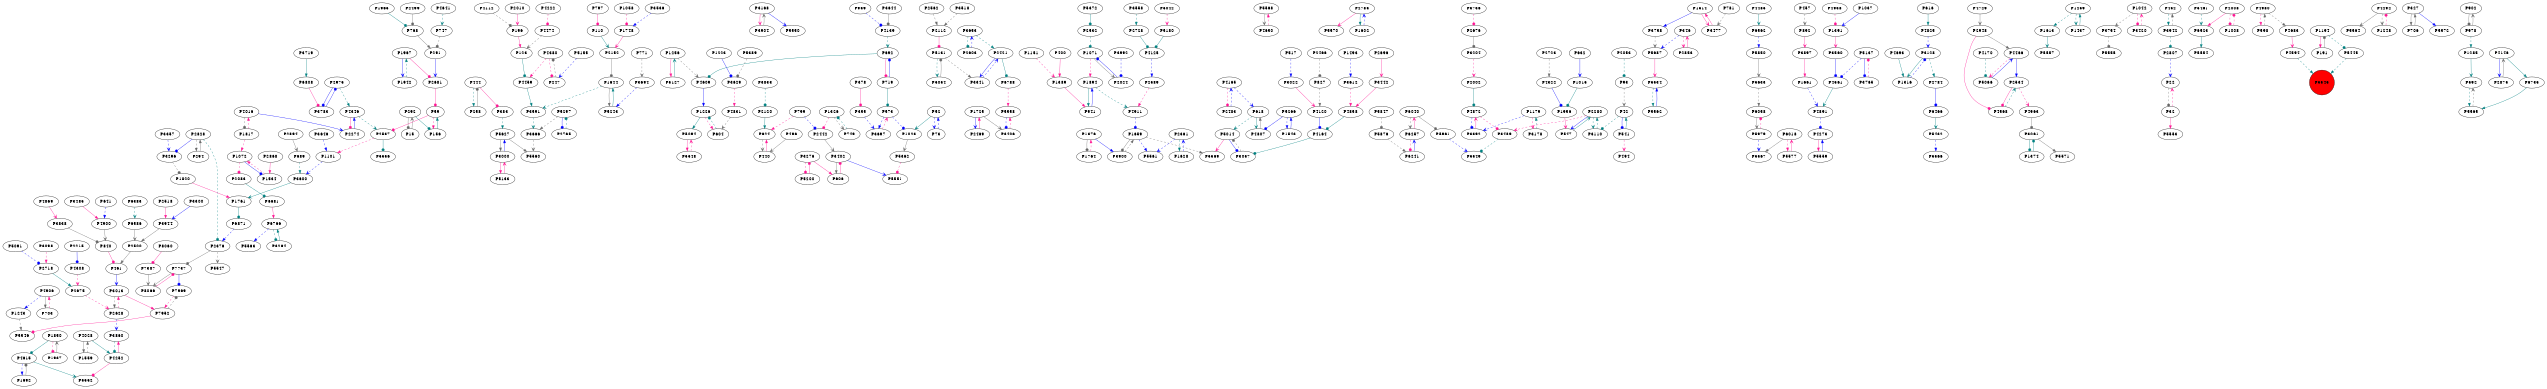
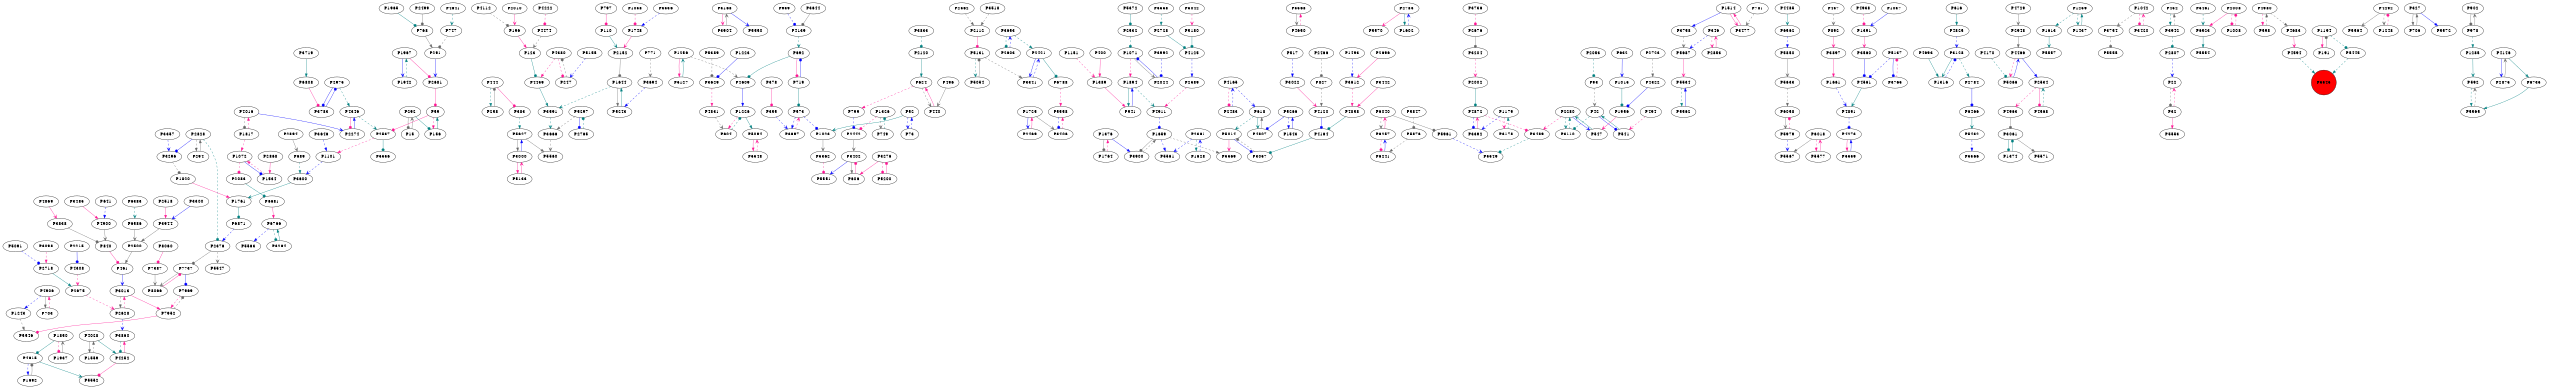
edge "P2696" -> "P3442": now "P2696" -> "P3612"
edge "P2948" -> "P4568": removed
edge "P799" -> "P624": reversed
edge "P541" -> "P494": reversed
